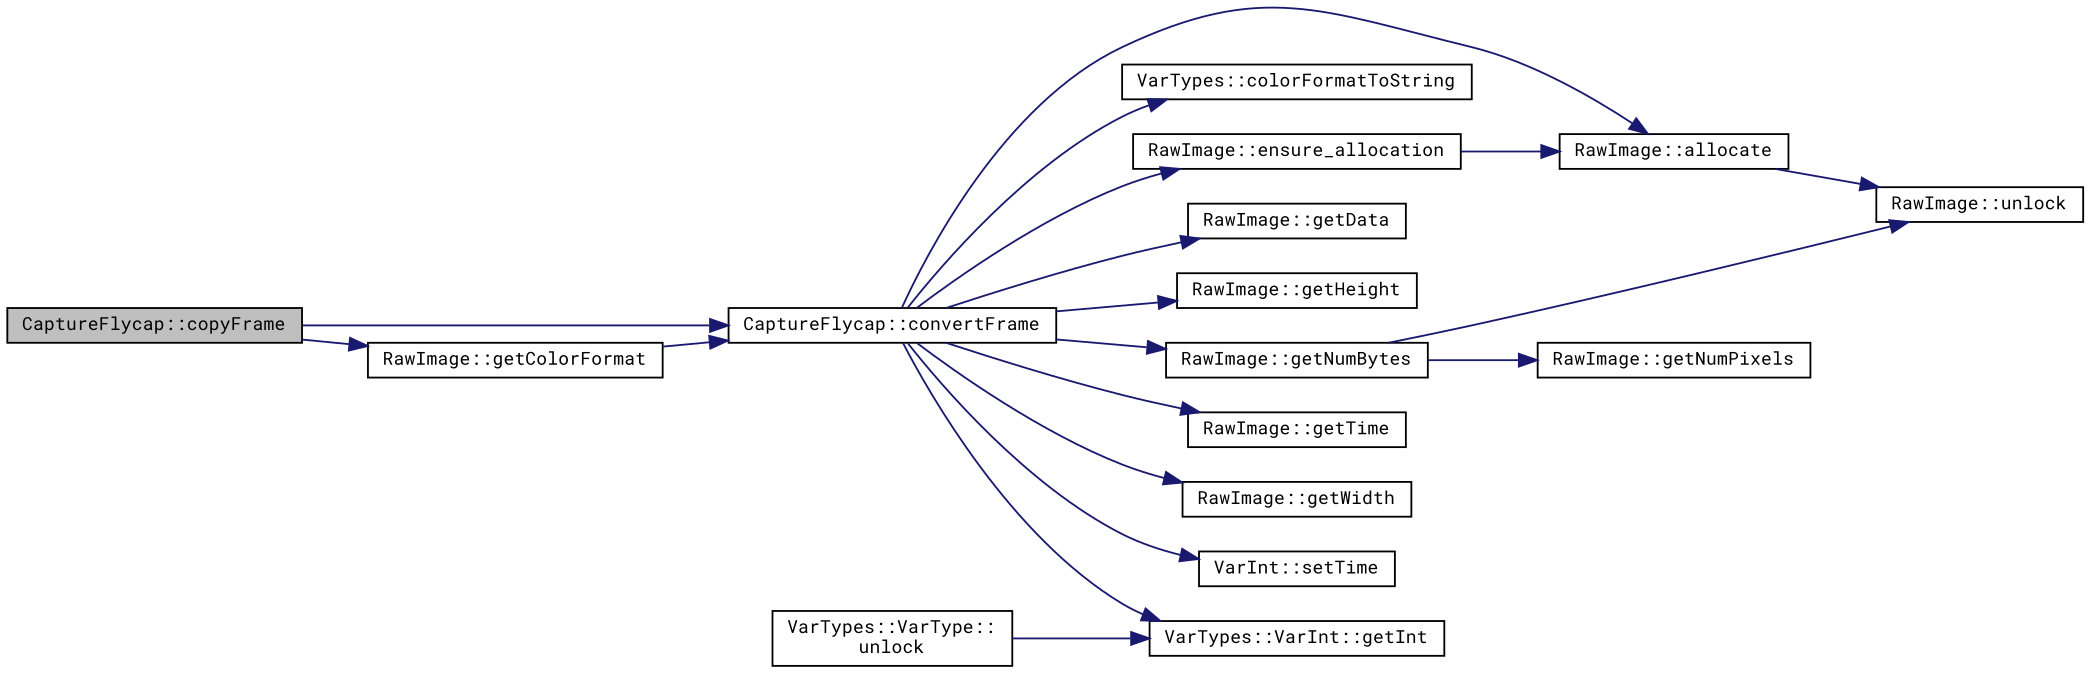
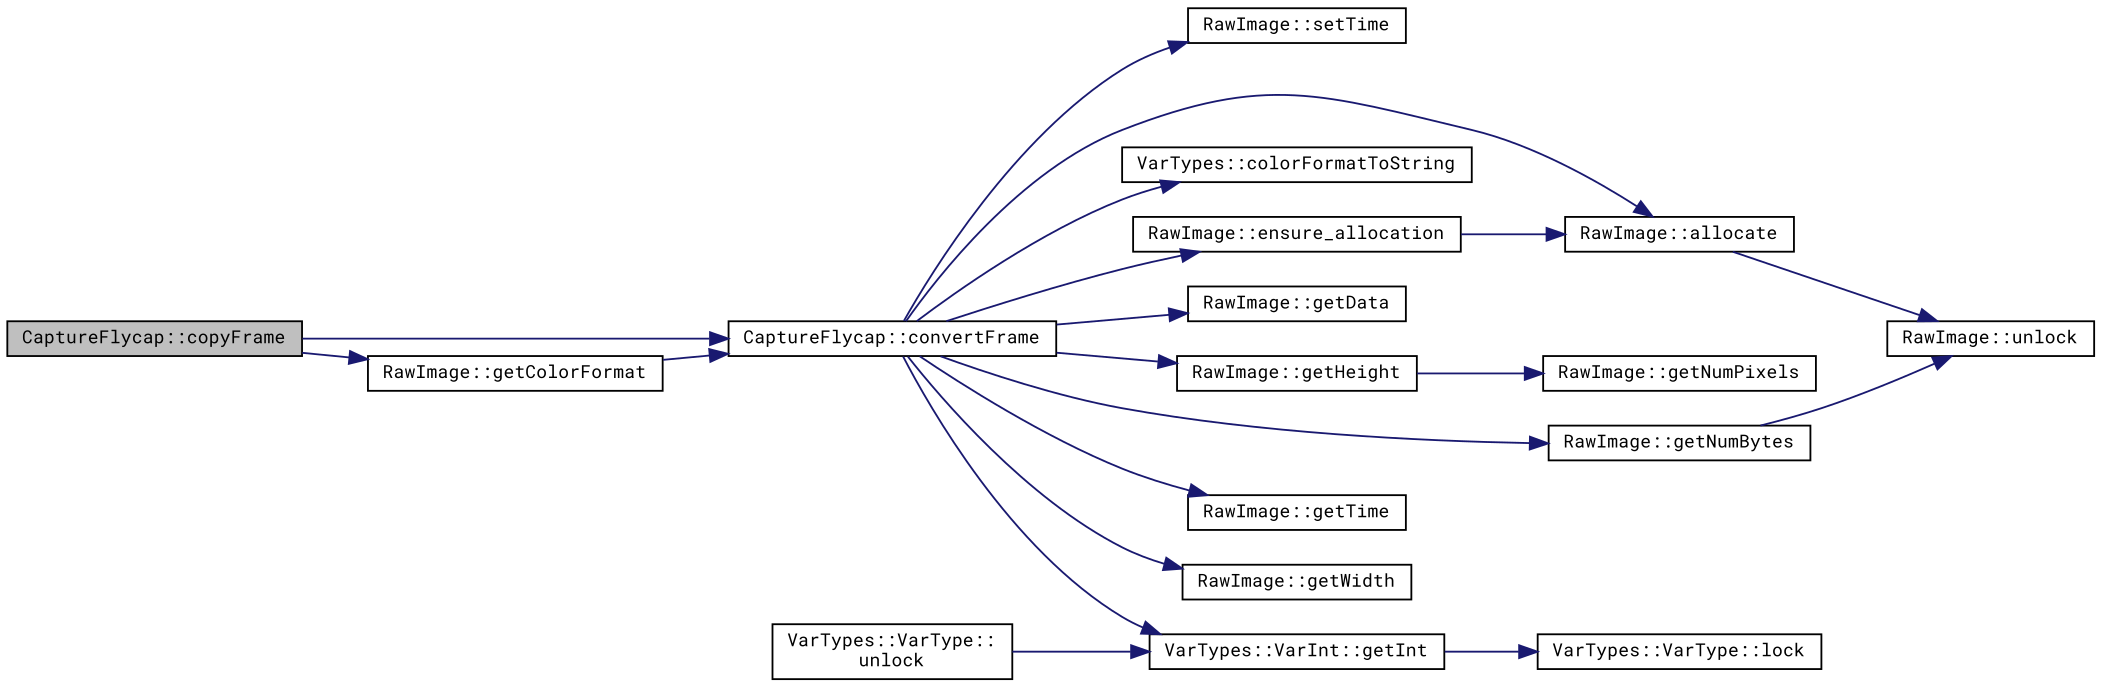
edge "RawImage::getNumBytes" -> "RawImage::getNumPixels": now "RawImage::getHeight" -> "RawImage::getNumPixels"
node "VarInt::setTime": label "VarInt::setTime" -> "RawImage::setTime"
node "VarTypes::VarType::lock": added
